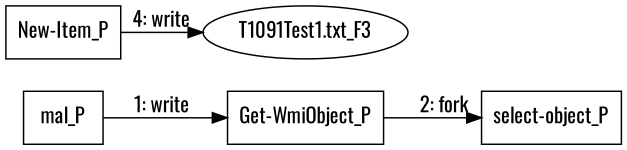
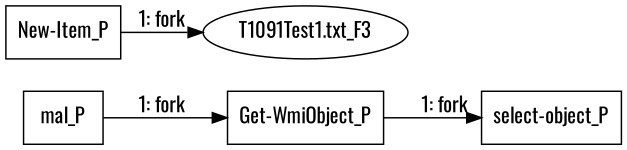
edge "New-Item_P" -> "T1091Test1.txt_F3": label "4: write" -> "1: fork"
edge "mal_P" -> "Get-WmiObject_P": label "1: write" -> "1: fork"
edge "Get-WmiObject_P" -> "select-object_P": label "2: fork" -> "1: fork"
